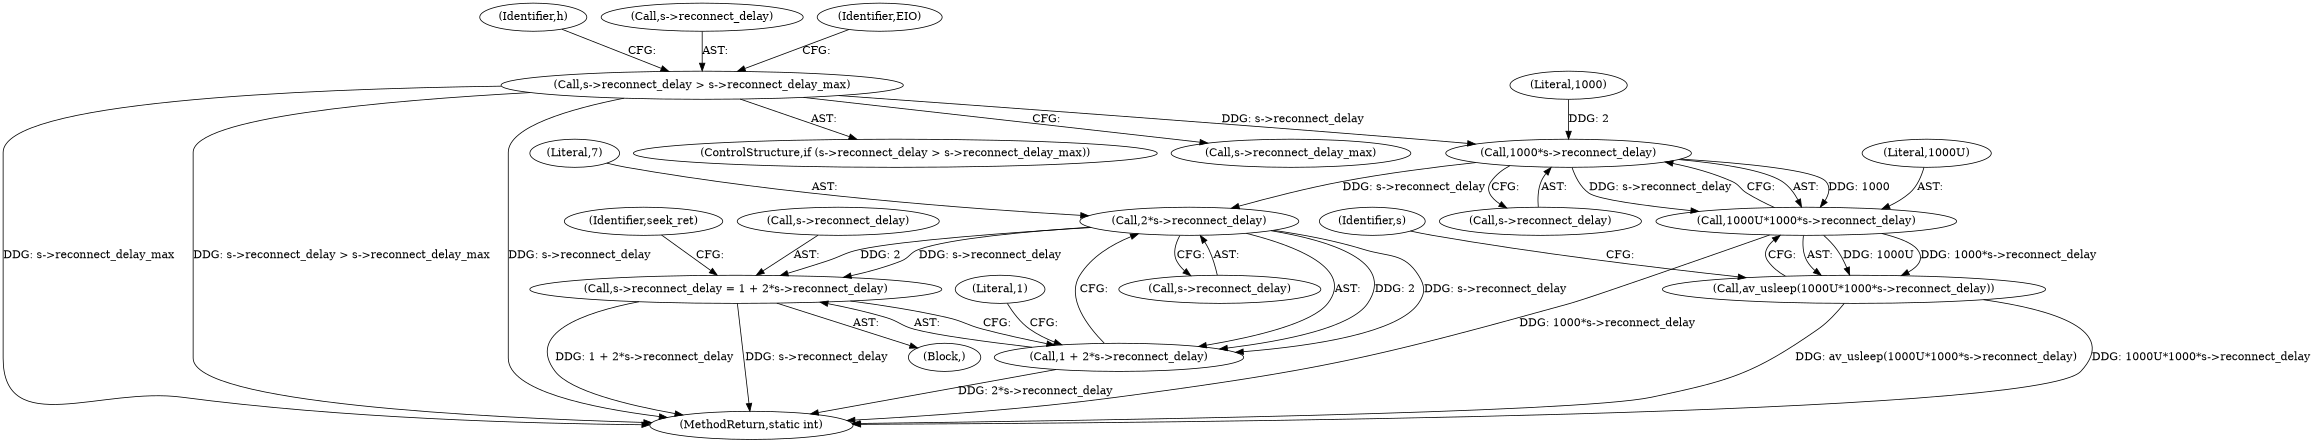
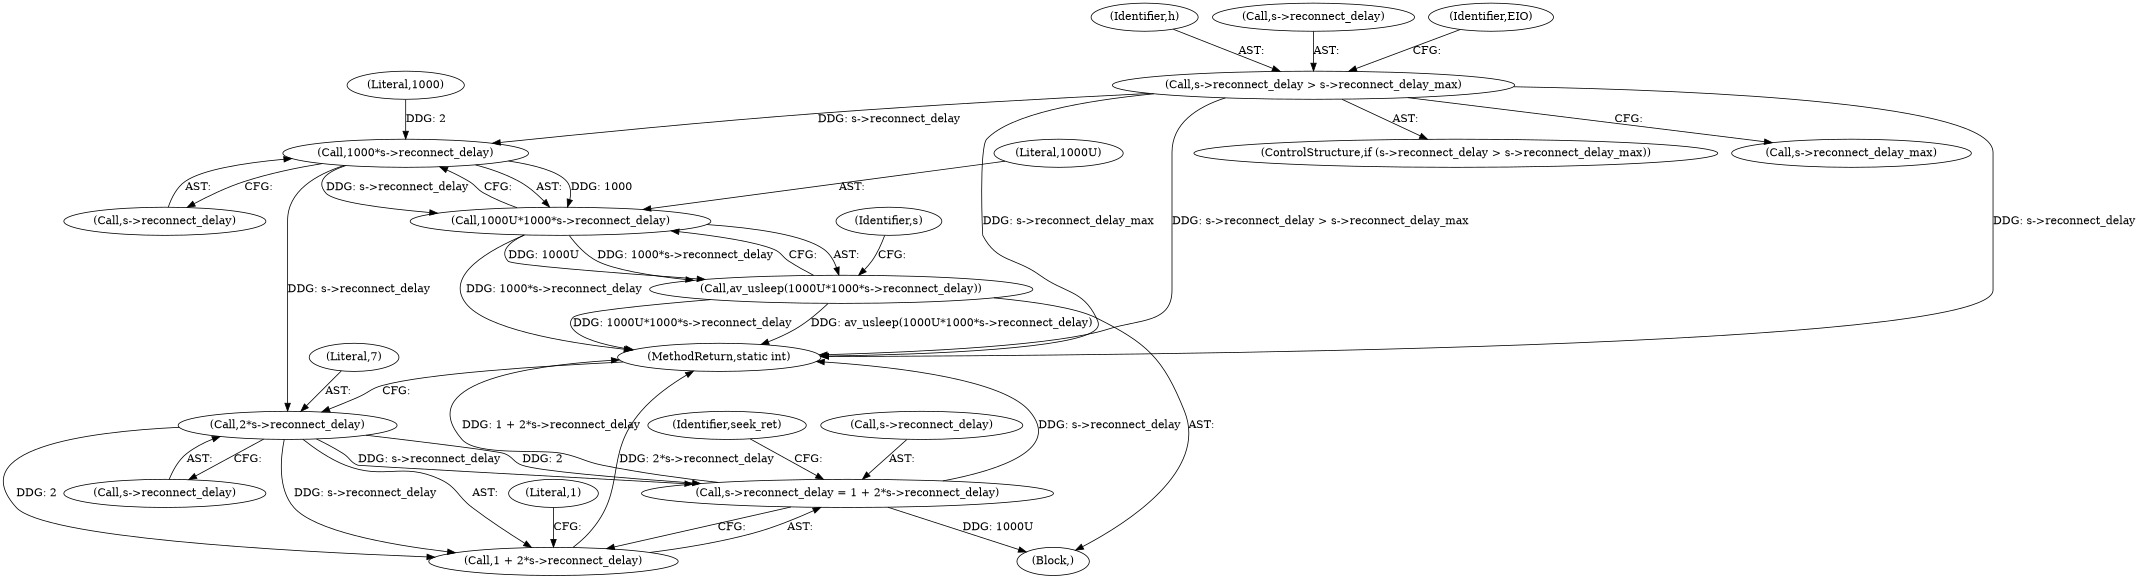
edge "(Identifier,h)" -> "(Call,s->reconnect_delay > s->reconnect_delay_max)": label "CFG: " -> "AST: "
edge "(Call,1 + 2*s->reconnect_delay)" -> "(Call,2*s->reconnect_delay)": now "(MethodReturn,static int)" -> "(Call,2*s->reconnect_delay)"
edge "(Call,s->reconnect_delay = 1 + 2*s->reconnect_delay)" -> "(Block,)": label "AST: " -> "DDG: 1000U"
edge "(Call,av_usleep(1000U*1000*s->reconnect_delay))" -> "(Block,)": added, label "AST:"
